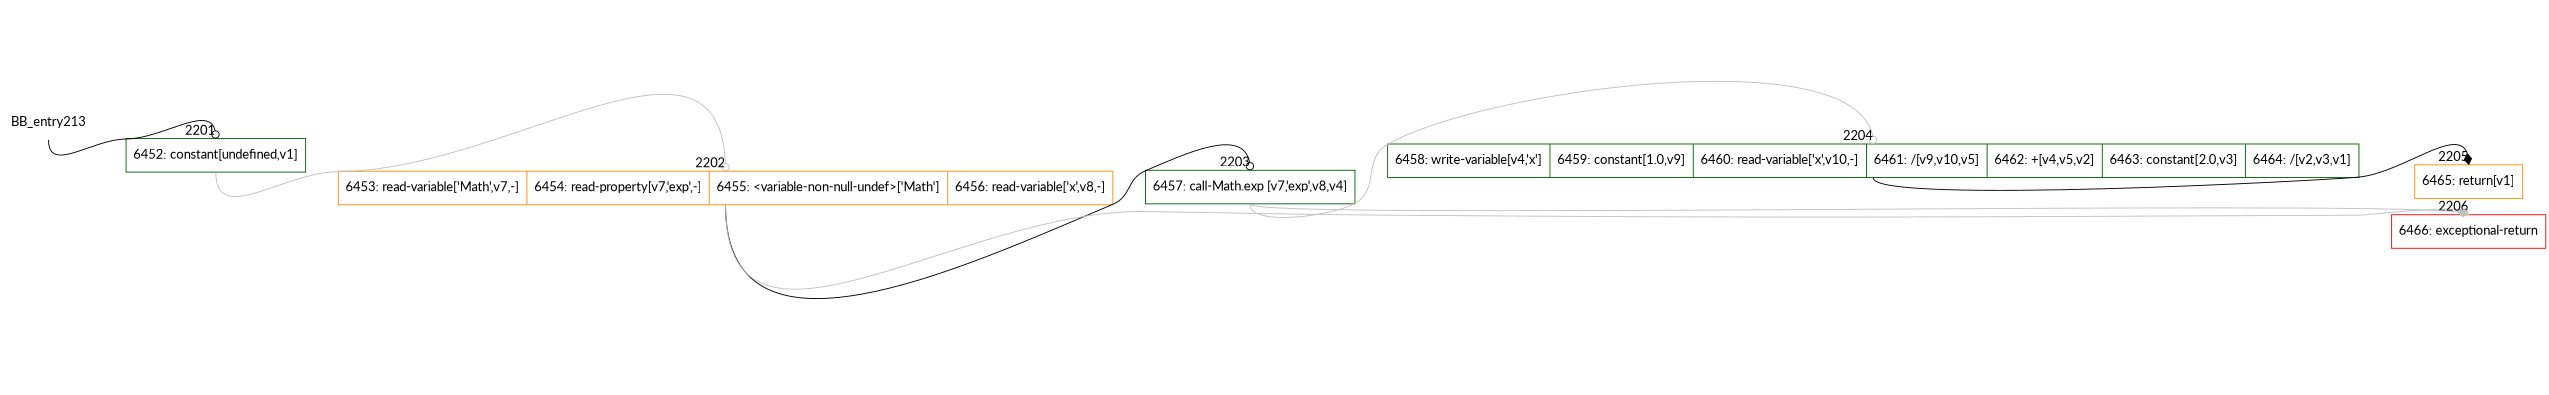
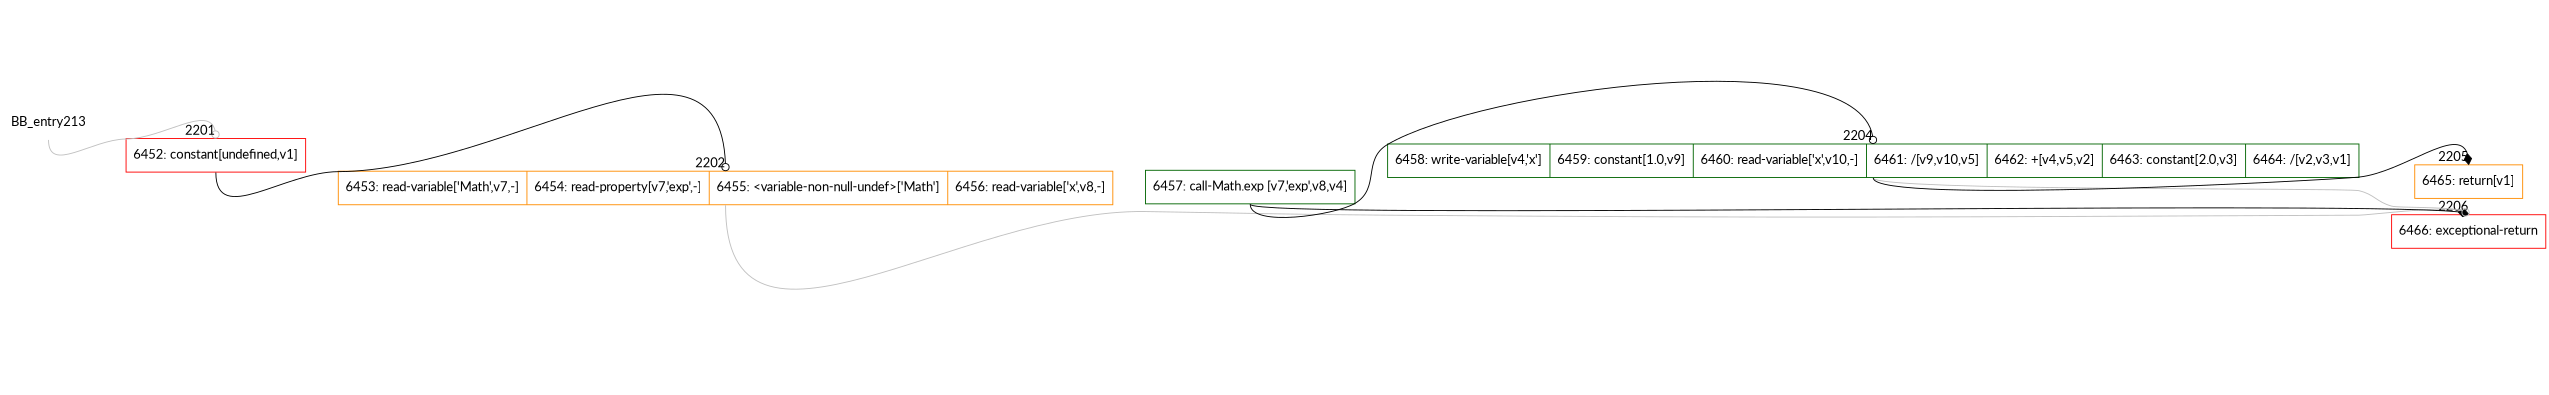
edge "6457: call-Math.exp [v7,'exp',v8,v4]" -> "6458: write-variable[v4,'x']": color gray -> black
edge "BB_entry213" -> "6452: constant[undefined,v1]": color black -> gray
edge "6452: constant[undefined,v1]" -> "6453: read-variable['Math',v7,-]": color gray -> black
node "6452: constant[undefined,v1]": color darkgreen -> red
edge "6458: write-variable[v4,'x']" -> "6466: exceptional-return": added
edge "6457: call-Math.exp [v7,'exp',v8,v4]" -> "6466: exceptional-return": color gray -> black
edge "6453: read-variable['Math',v7,-]" -> "6457: call-Math.exp [v7,'exp',v8,v4]": removed
